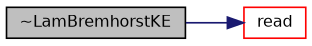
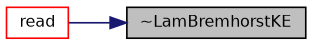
edge "~LamBremhorstKE" -> "read": reversed
